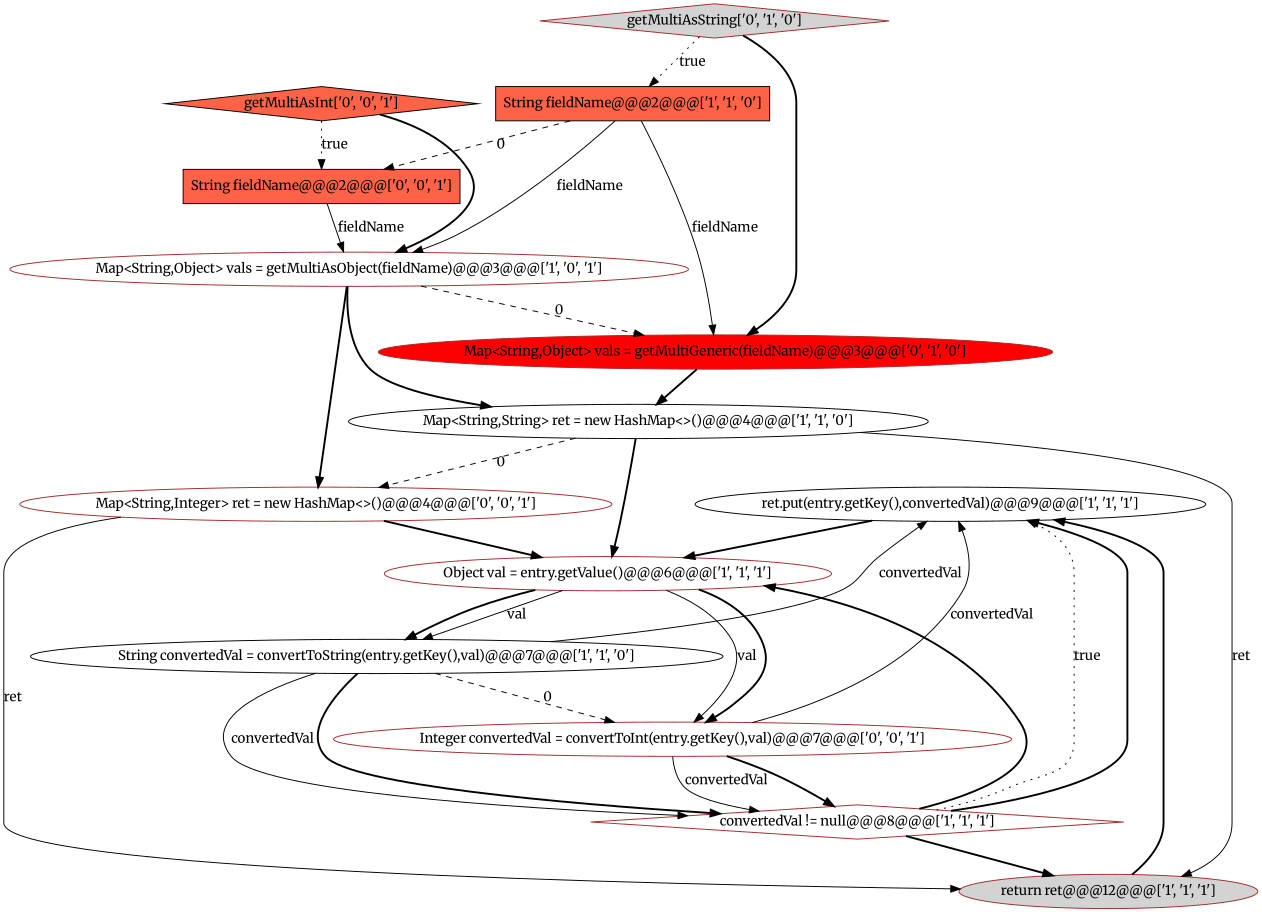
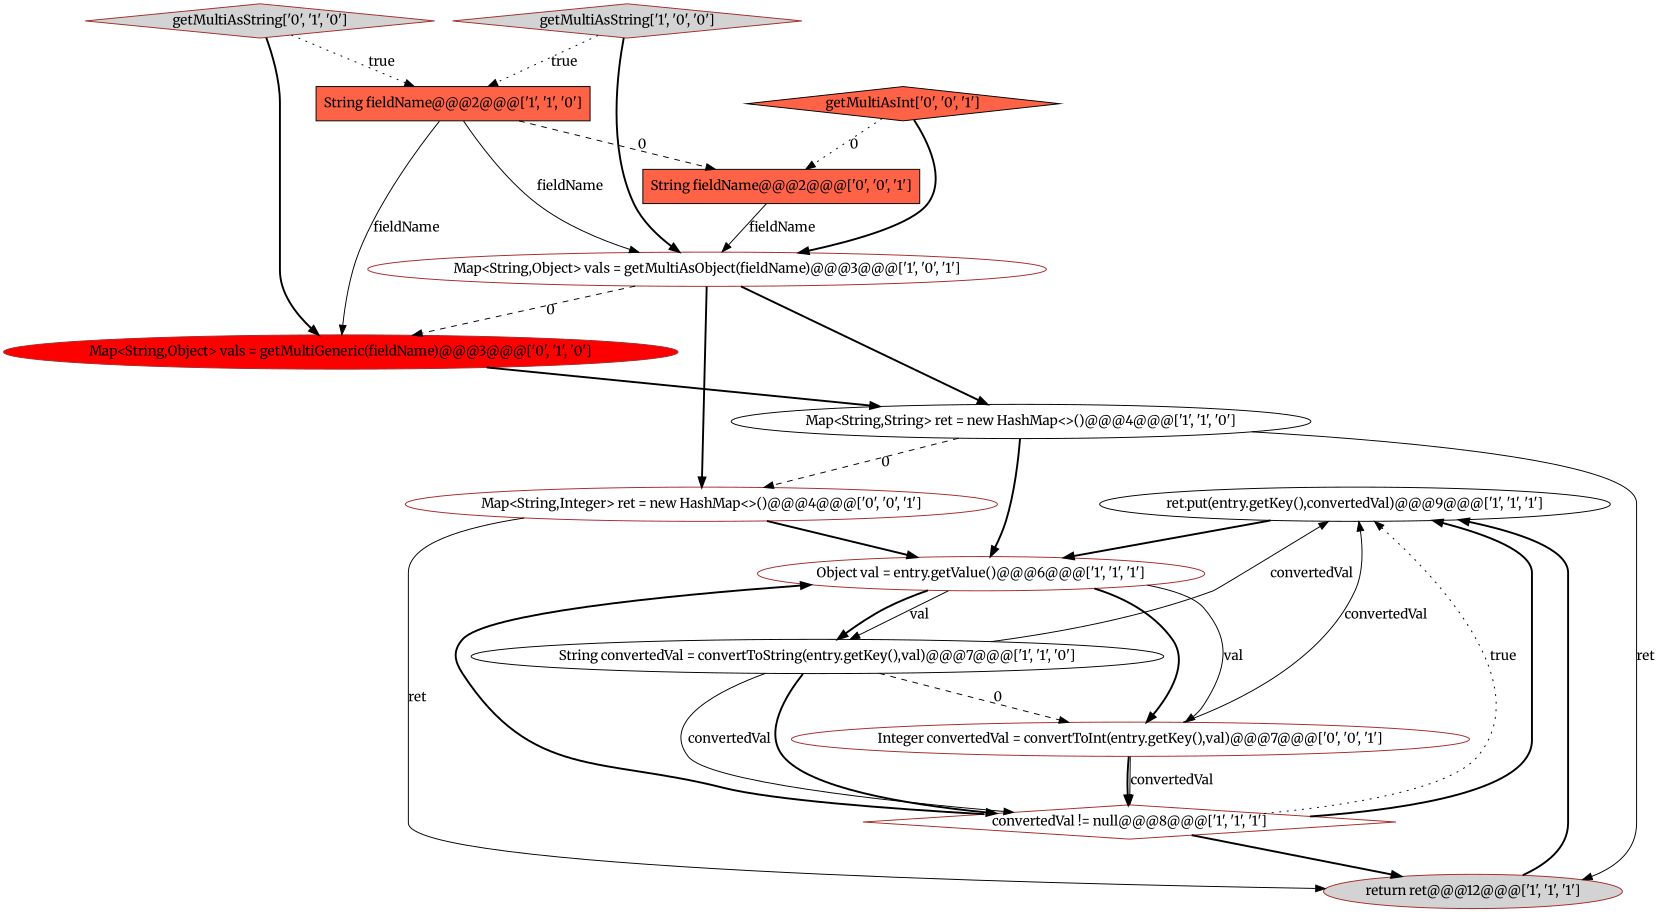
node "getMultiAsString['1', '0', '0']": added
edge "getMultiAsInt['0', '0', '1']" -> "String fieldName@@@2@@@['0', '0', '1']": label "true" -> "0"
